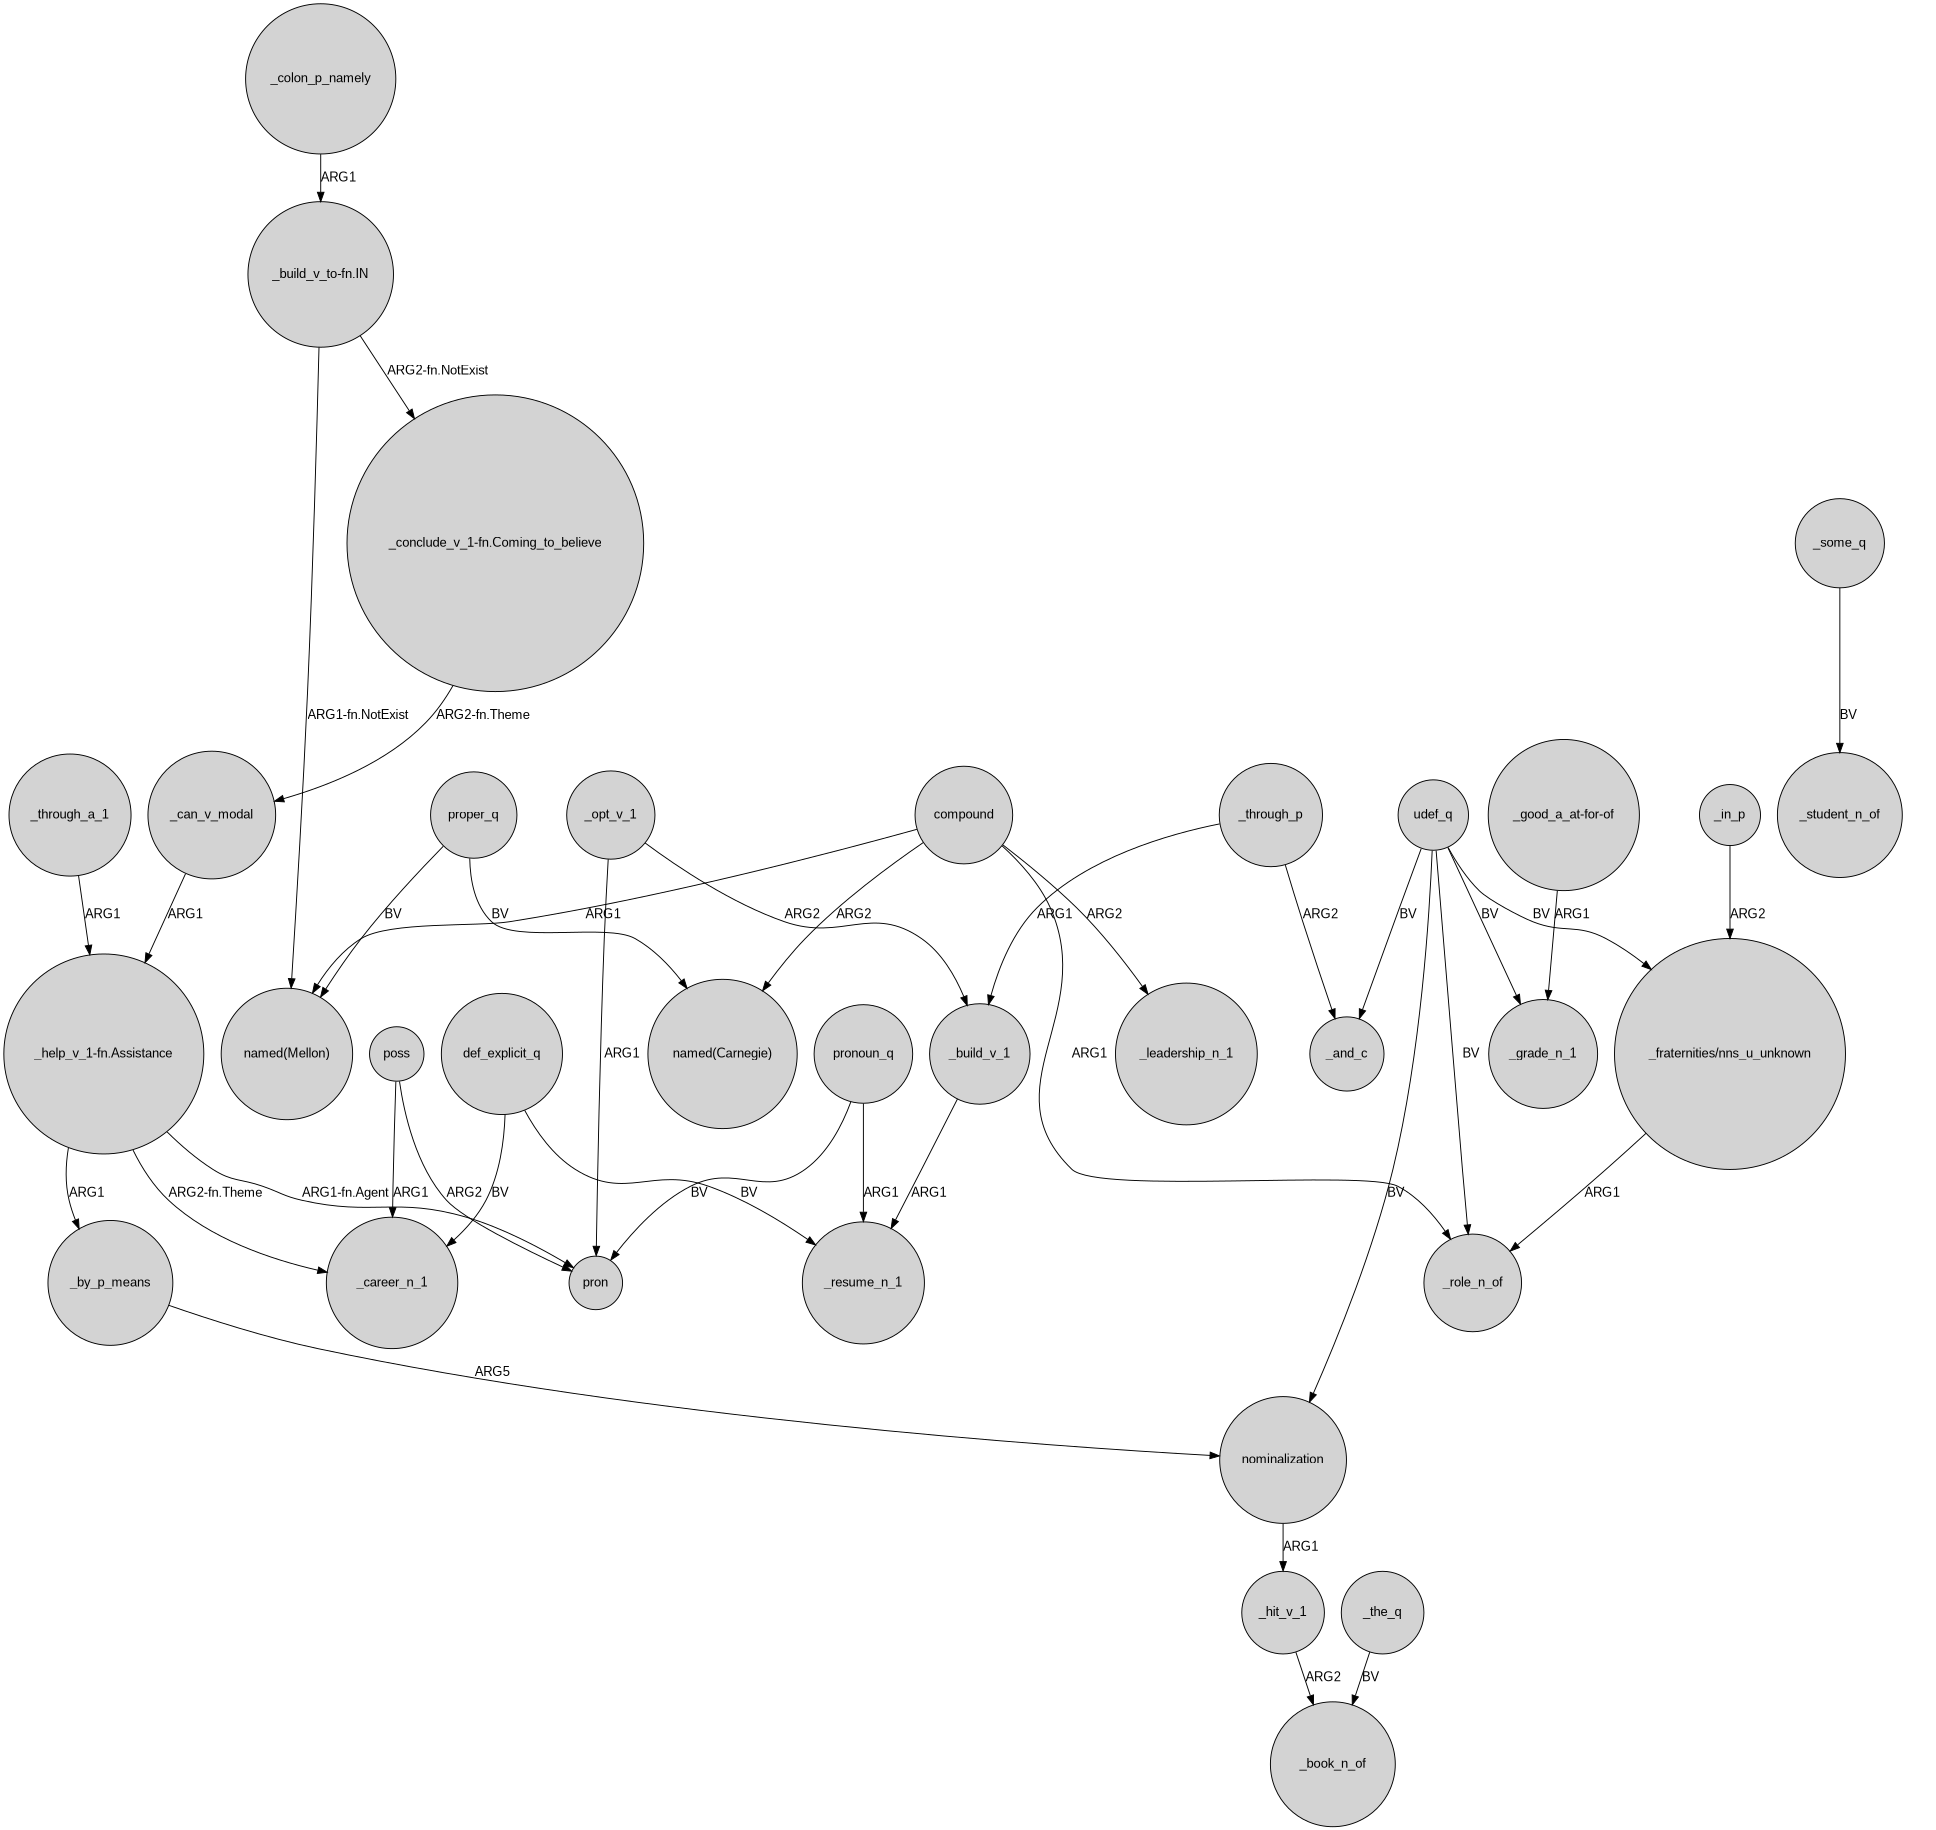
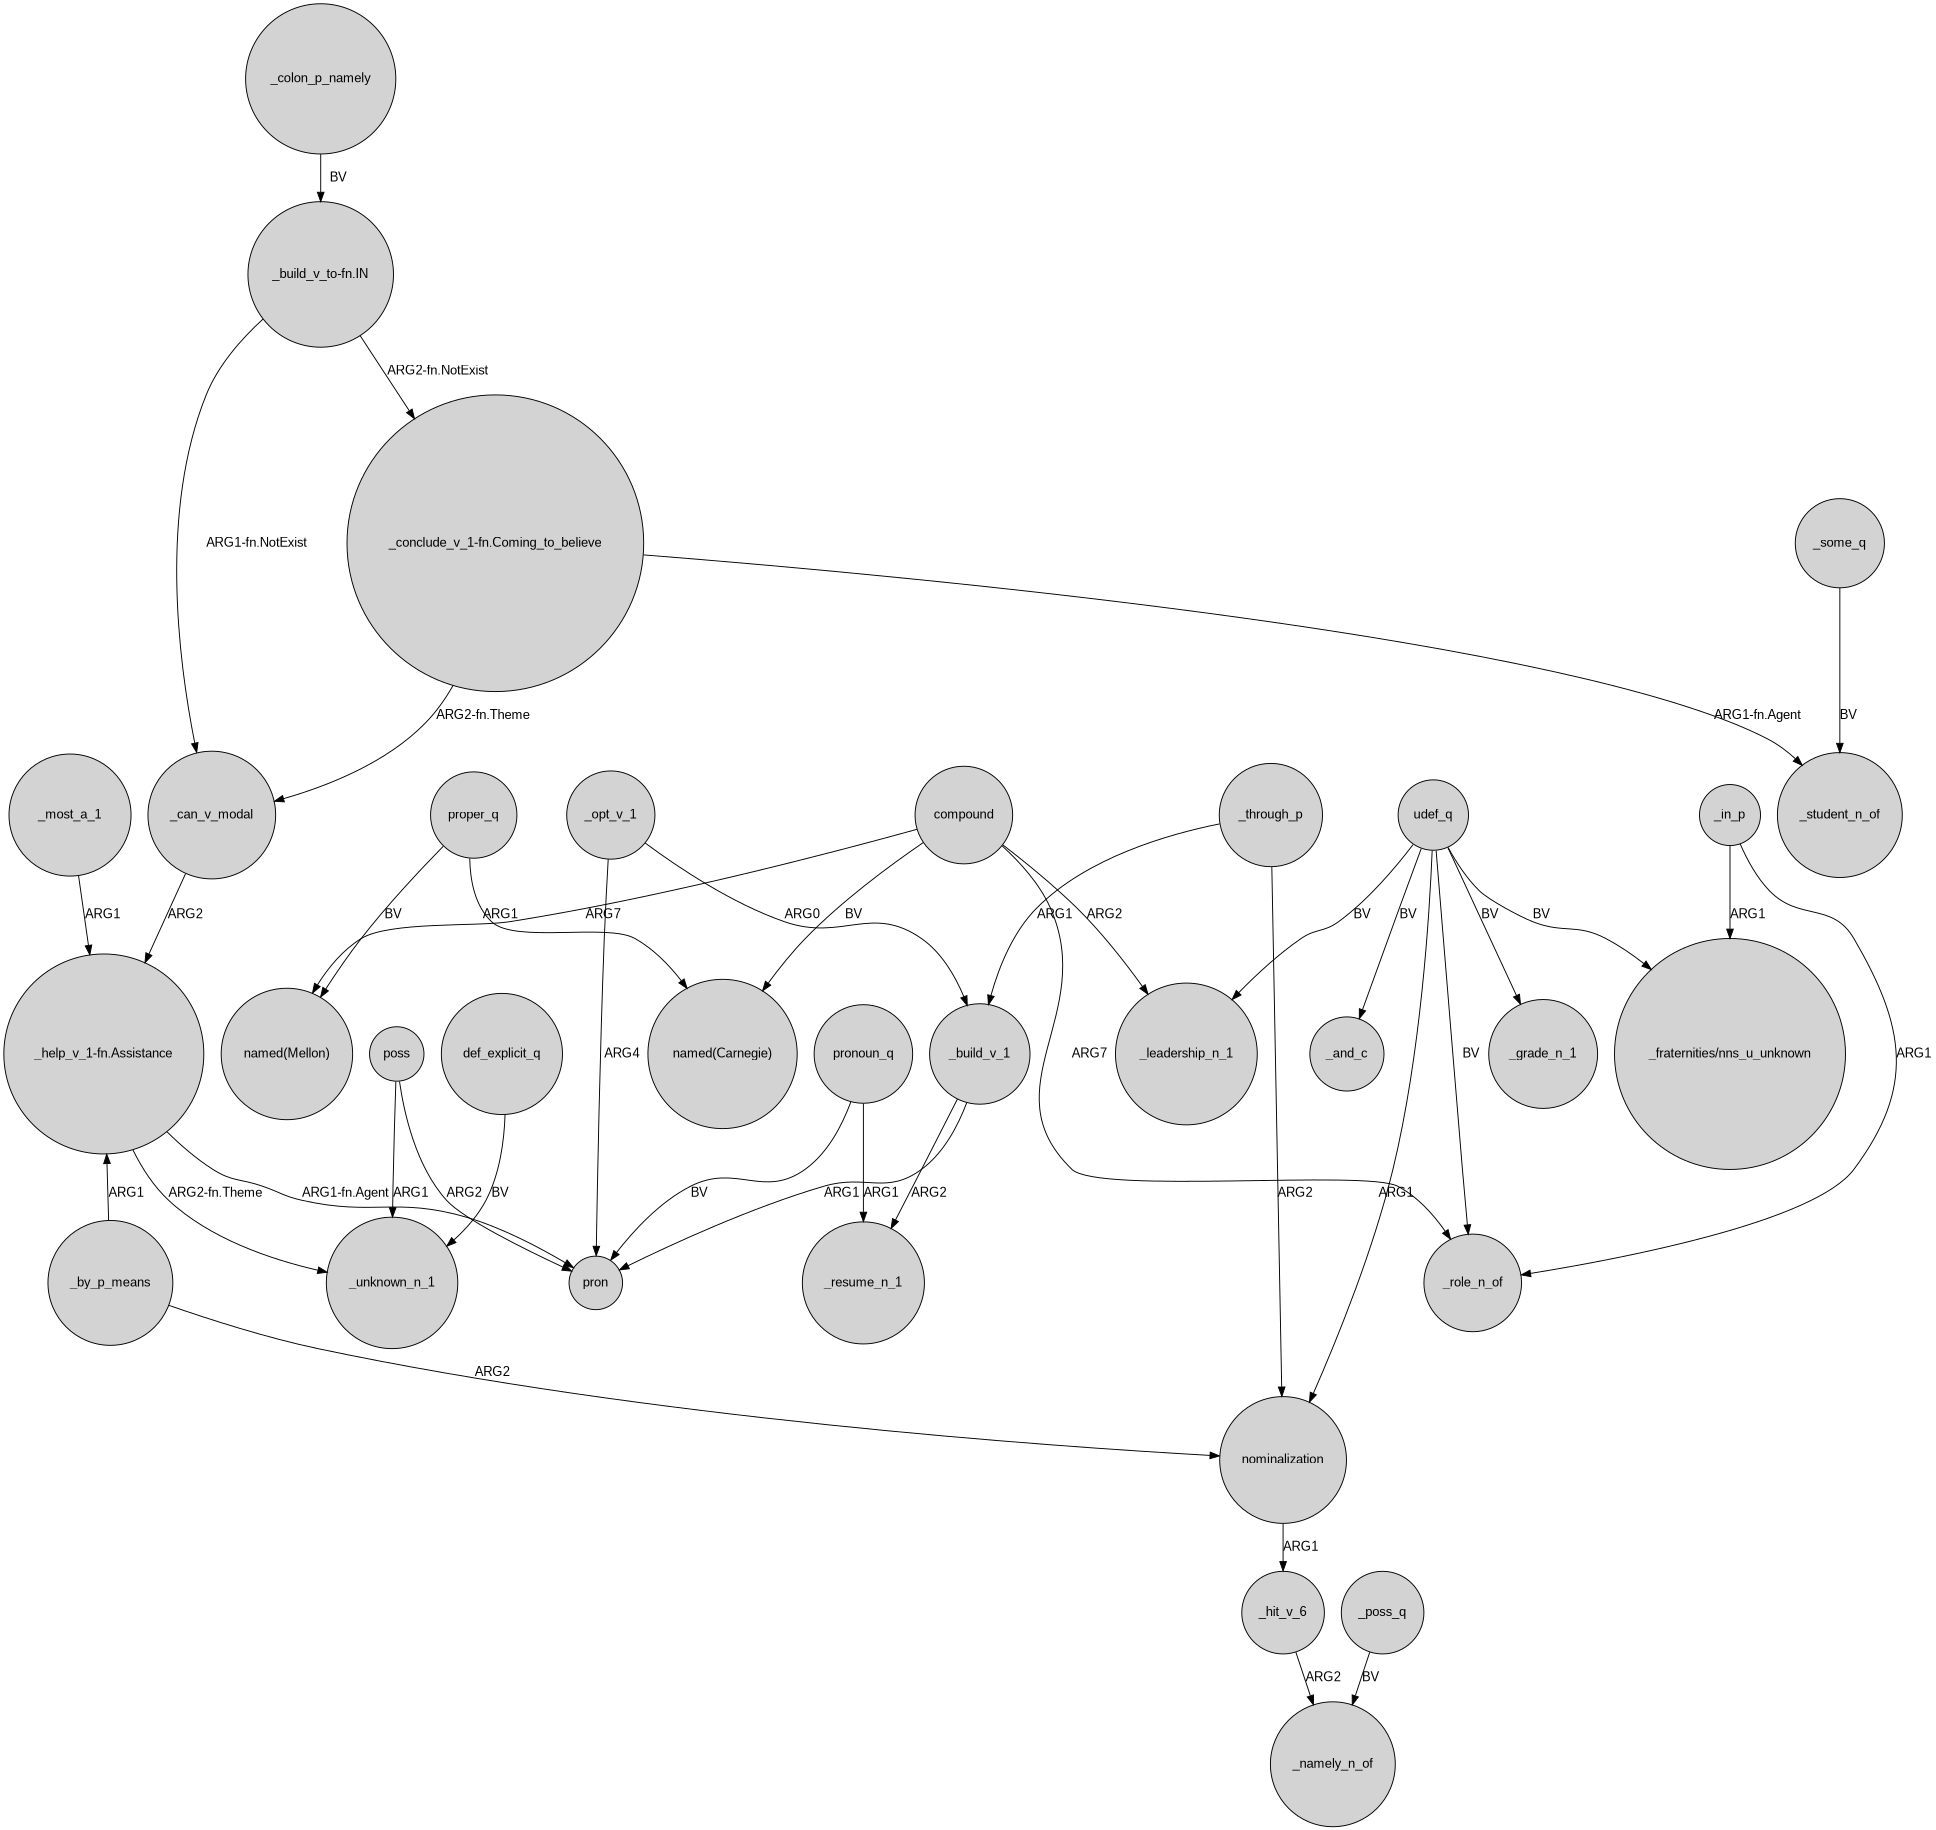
edge "_colon_p_namely" -> "_build_v_to-fn.IN": label "ARG1" -> "BV"
edge "_conclude_v_1-fn.Coming_to_believe" -> "_student_n_of": added, label "ARG1-fn.Agent"
edge "_build_v_to-fn.IN" -> "named(Mellon)": now "_build_v_to-fn.IN" -> "_can_v_modal"
node "_through_a_1": label "_through_a_1" -> "_most_a_1"
node "_good_a_at-for-of": removed
edge "_can_v_modal" -> "_help_v_1-fn.Assistance": label "ARG1" -> "ARG2"
edge "proper_q" -> "named(Carnegie)": label "BV" -> "ARG1"
edge "compound" -> "named(Mellon)": label "ARG1" -> "ARG7"
edge "_opt_v_1" -> "_build_v_1": label "ARG2" -> "ARG0"
edge "compound" -> "named(Carnegie)": label "ARG2" -> "BV"
edge "_in_p" -> "_fraternities/nns_u_unknown": label "ARG2" -> "ARG1"
edge "udef_q" -> "_leadership_n_1": added, label "BV"
edge "_through_p" -> "_and_c": now "_through_p" -> "nominalization"
edge "_opt_v_1" -> "pron": label "ARG1" -> "ARG4"
edge "compound" -> "_role_n_of": label "ARG1" -> "ARG7"
edge "def_explicit_q" -> "_resume_n_1": removed, label "BV"
edge "_help_v_1-fn.Assistance" -> "_by_p_means": reversed
edge "_fraternities/nns_u_unknown" -> "_role_n_of": now "_in_p" -> "_role_n_of"
edge "_build_v_1" -> "pron": added, label "ARG1"
edge "_build_v_1" -> "_resume_n_1": label "ARG1" -> "ARG2"
edge "udef_q" -> "nominalization": label "BV" -> "ARG1"
node "_career_n_1": label "_career_n_1" -> "_unknown_n_1"
edge "_by_p_means" -> "nominalization": label "ARG5" -> "ARG2"
node "_hit_v_1": label "_hit_v_1" -> "_hit_v_6"
node "_the_q": label "_the_q" -> "_poss_q"
node "_book_n_of": label "_book_n_of" -> "_namely_n_of"
